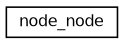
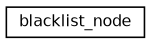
node "node_node": label "node_node" -> "blacklist_node"
